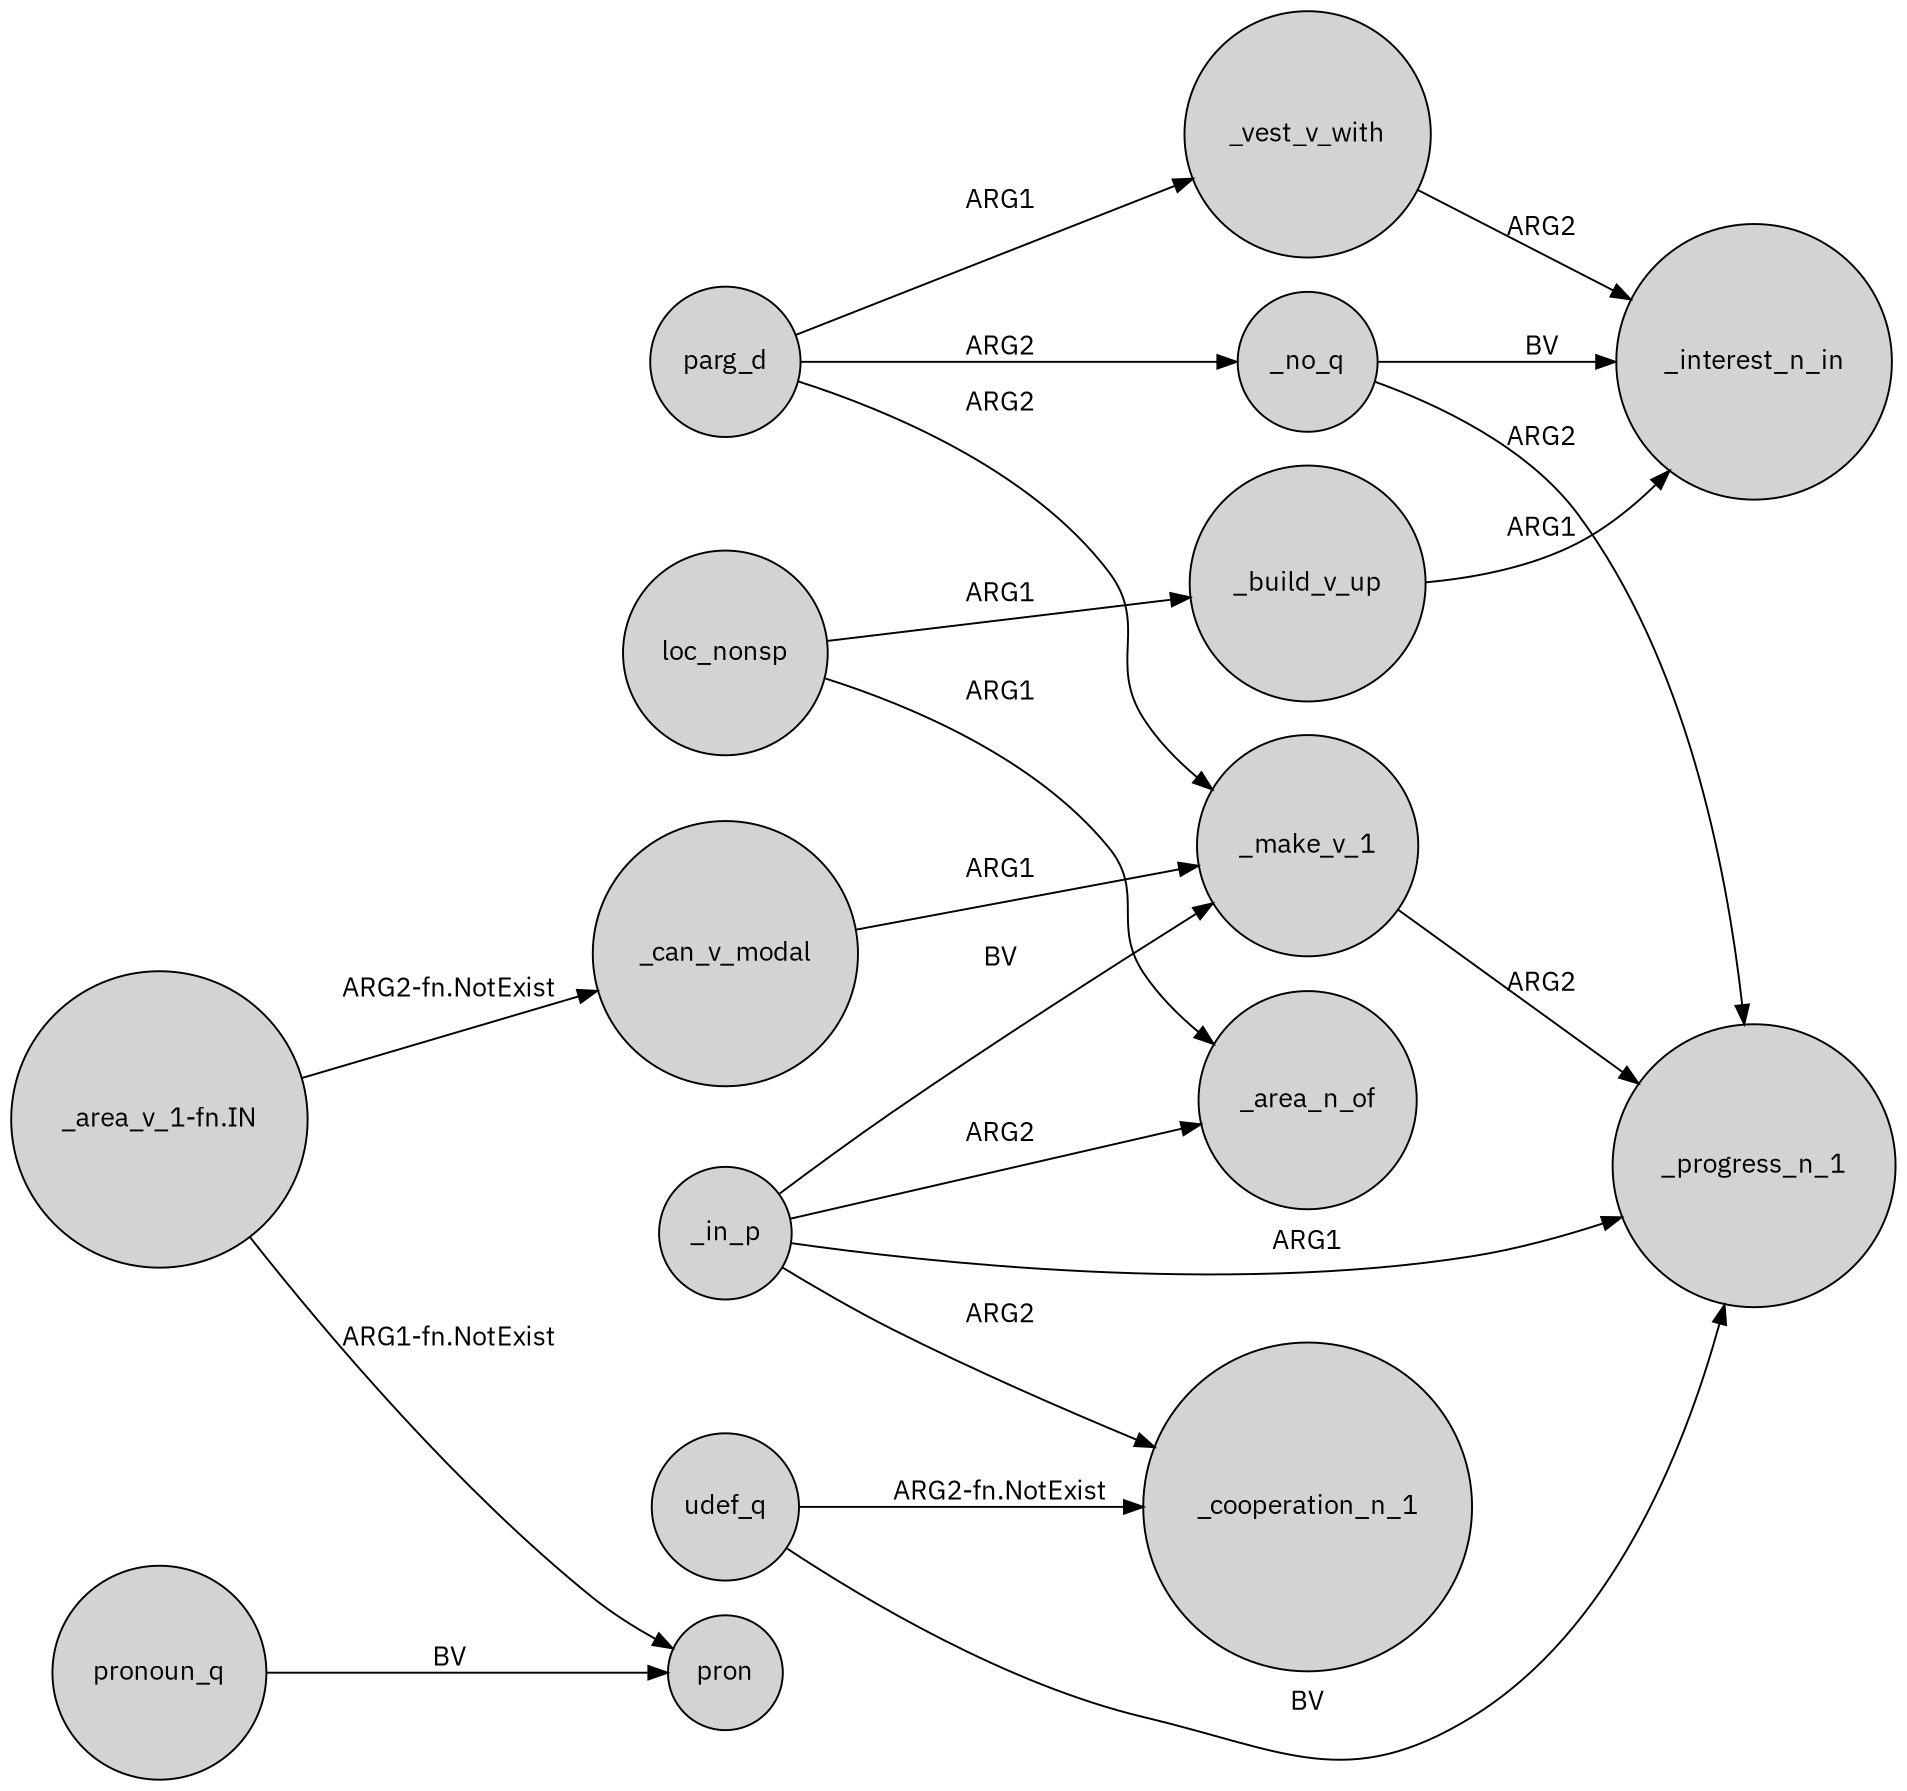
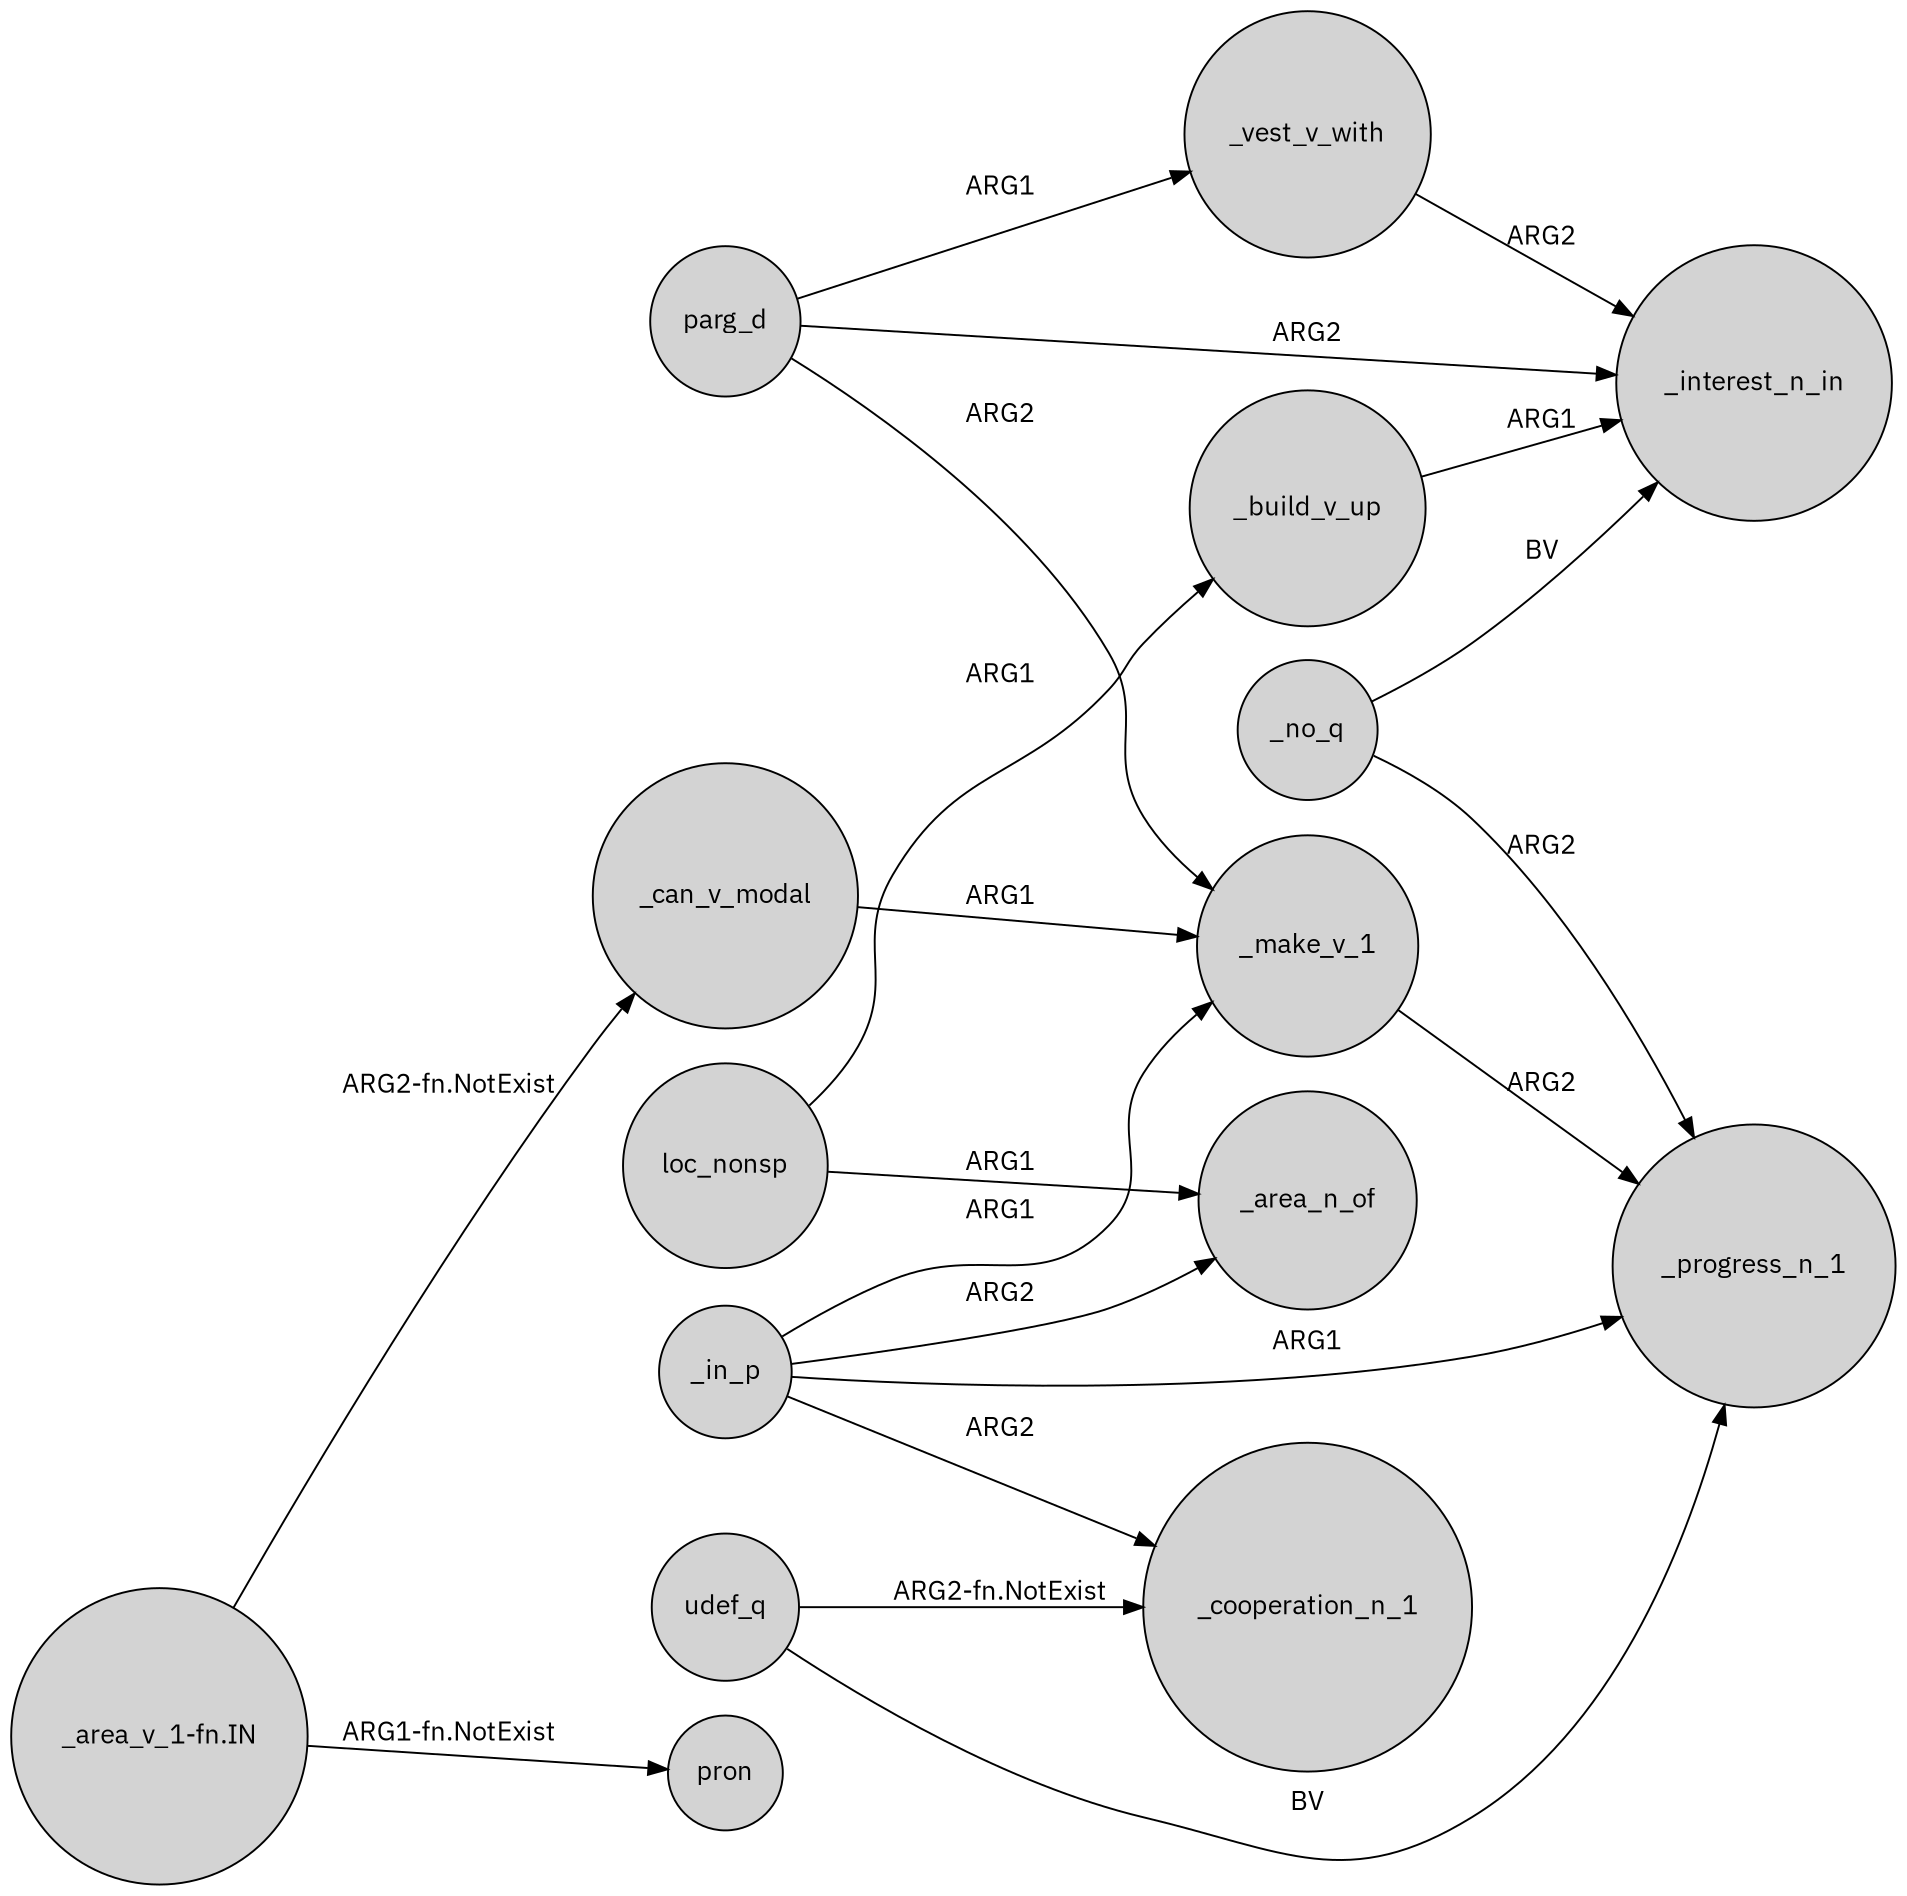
edge "parg_d" -> "_no_q": now "parg_d" -> "_interest_n_in"
edge "_in_p" -> "_make_v_1": label "BV" -> "ARG1"
node "pronoun_q": removed
